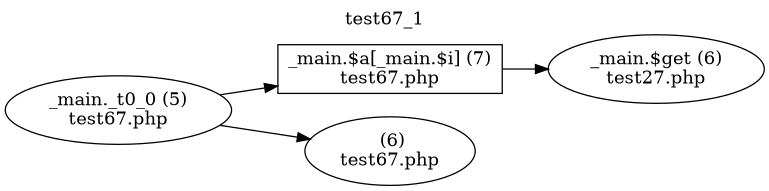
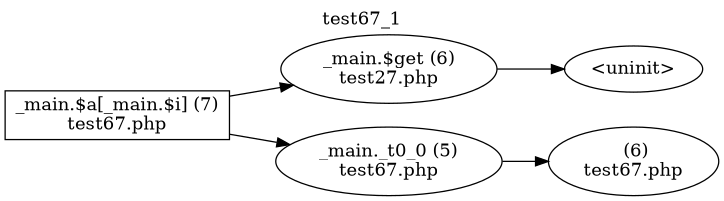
node "<uninit>": added
edge "_main._t0_0 (5) test67.php" -> "_main.$a[_main.$i] (7) test67.php": reversed
